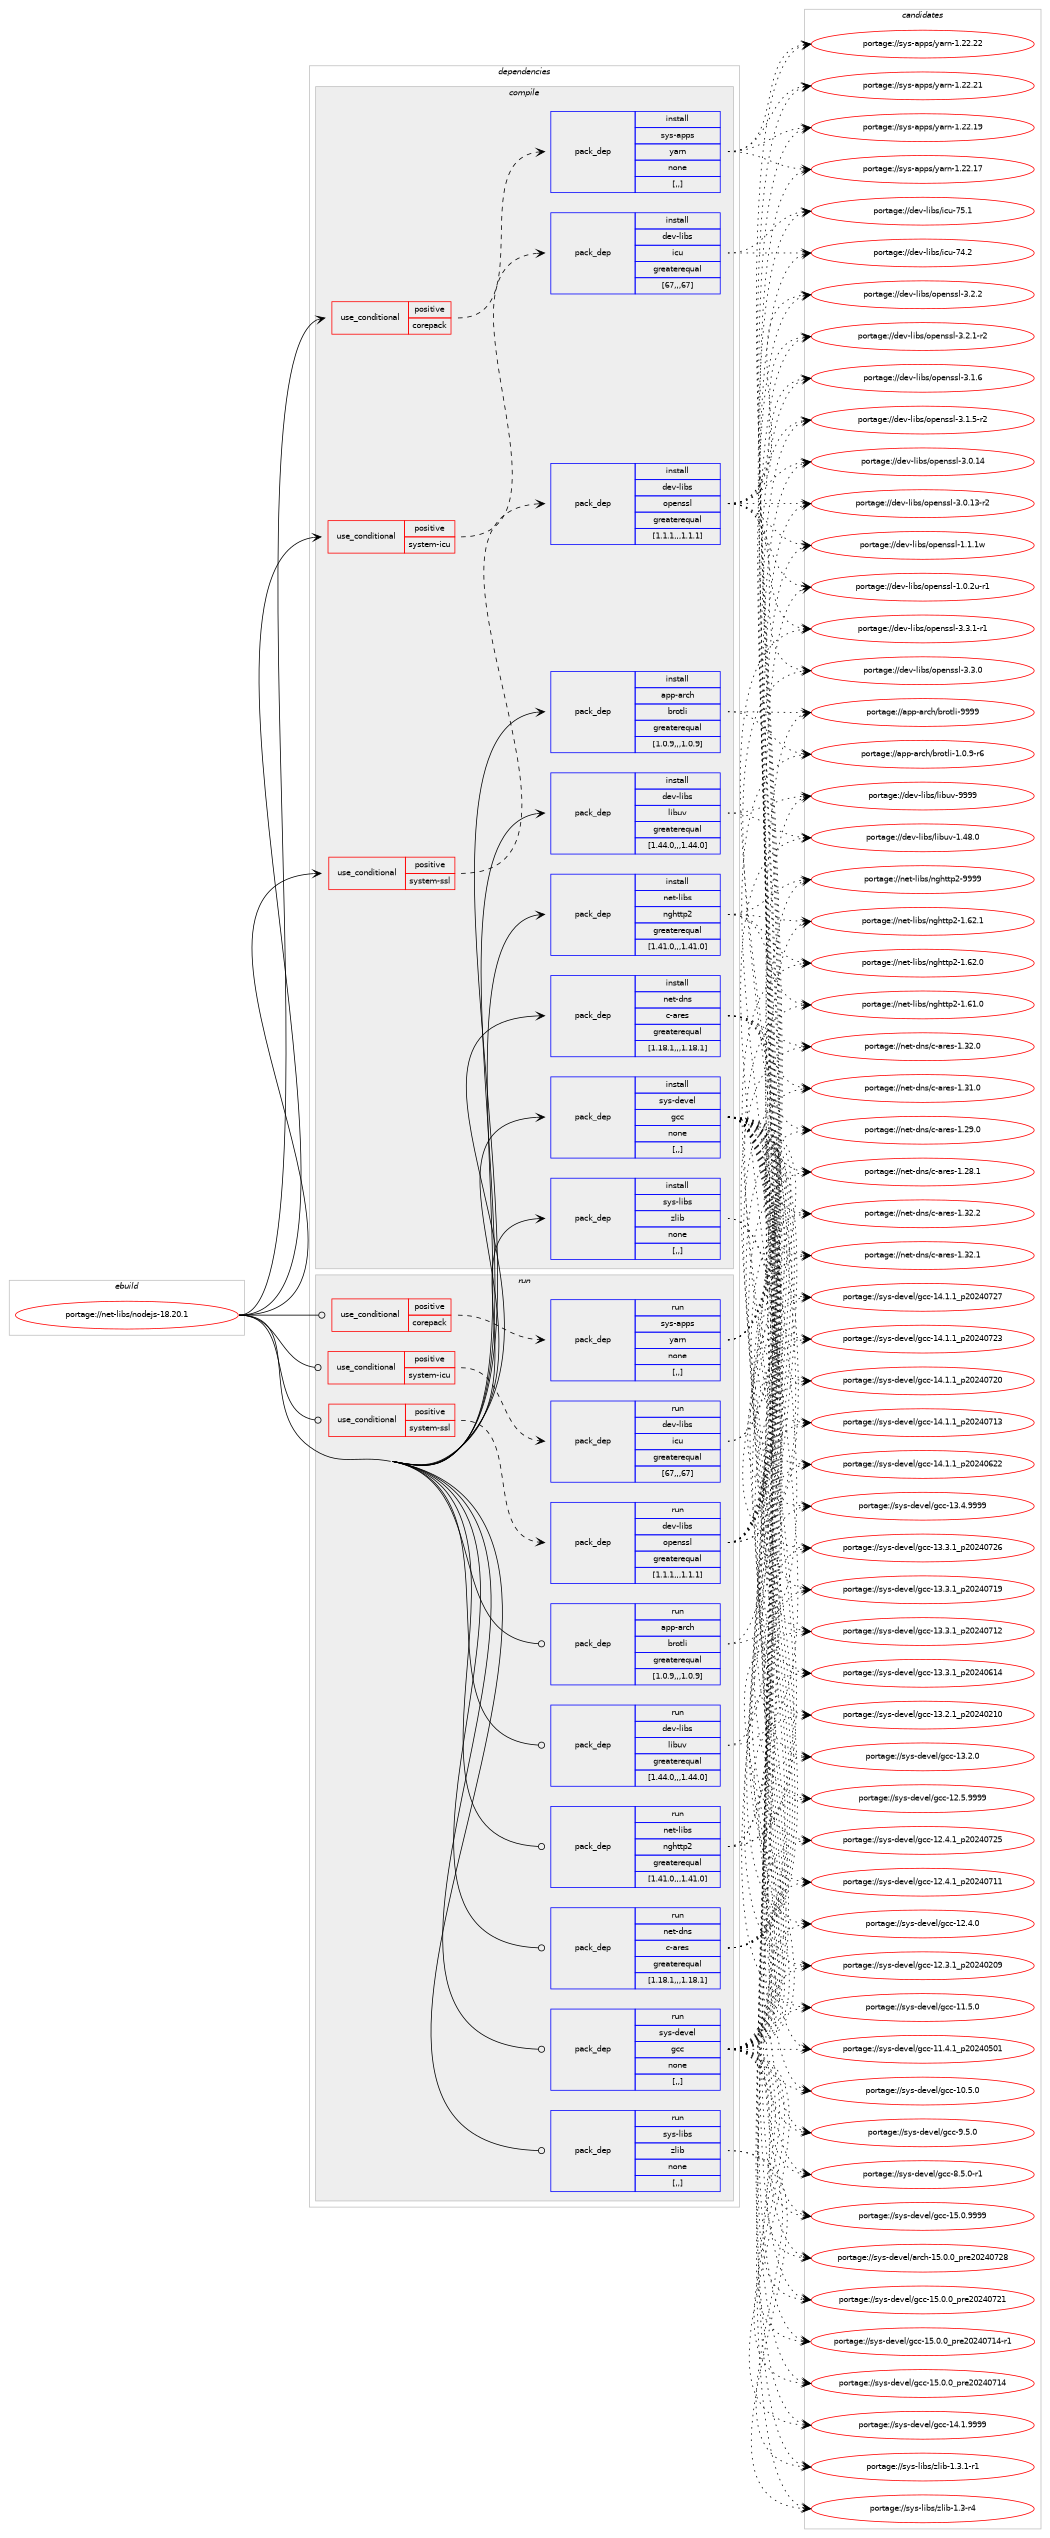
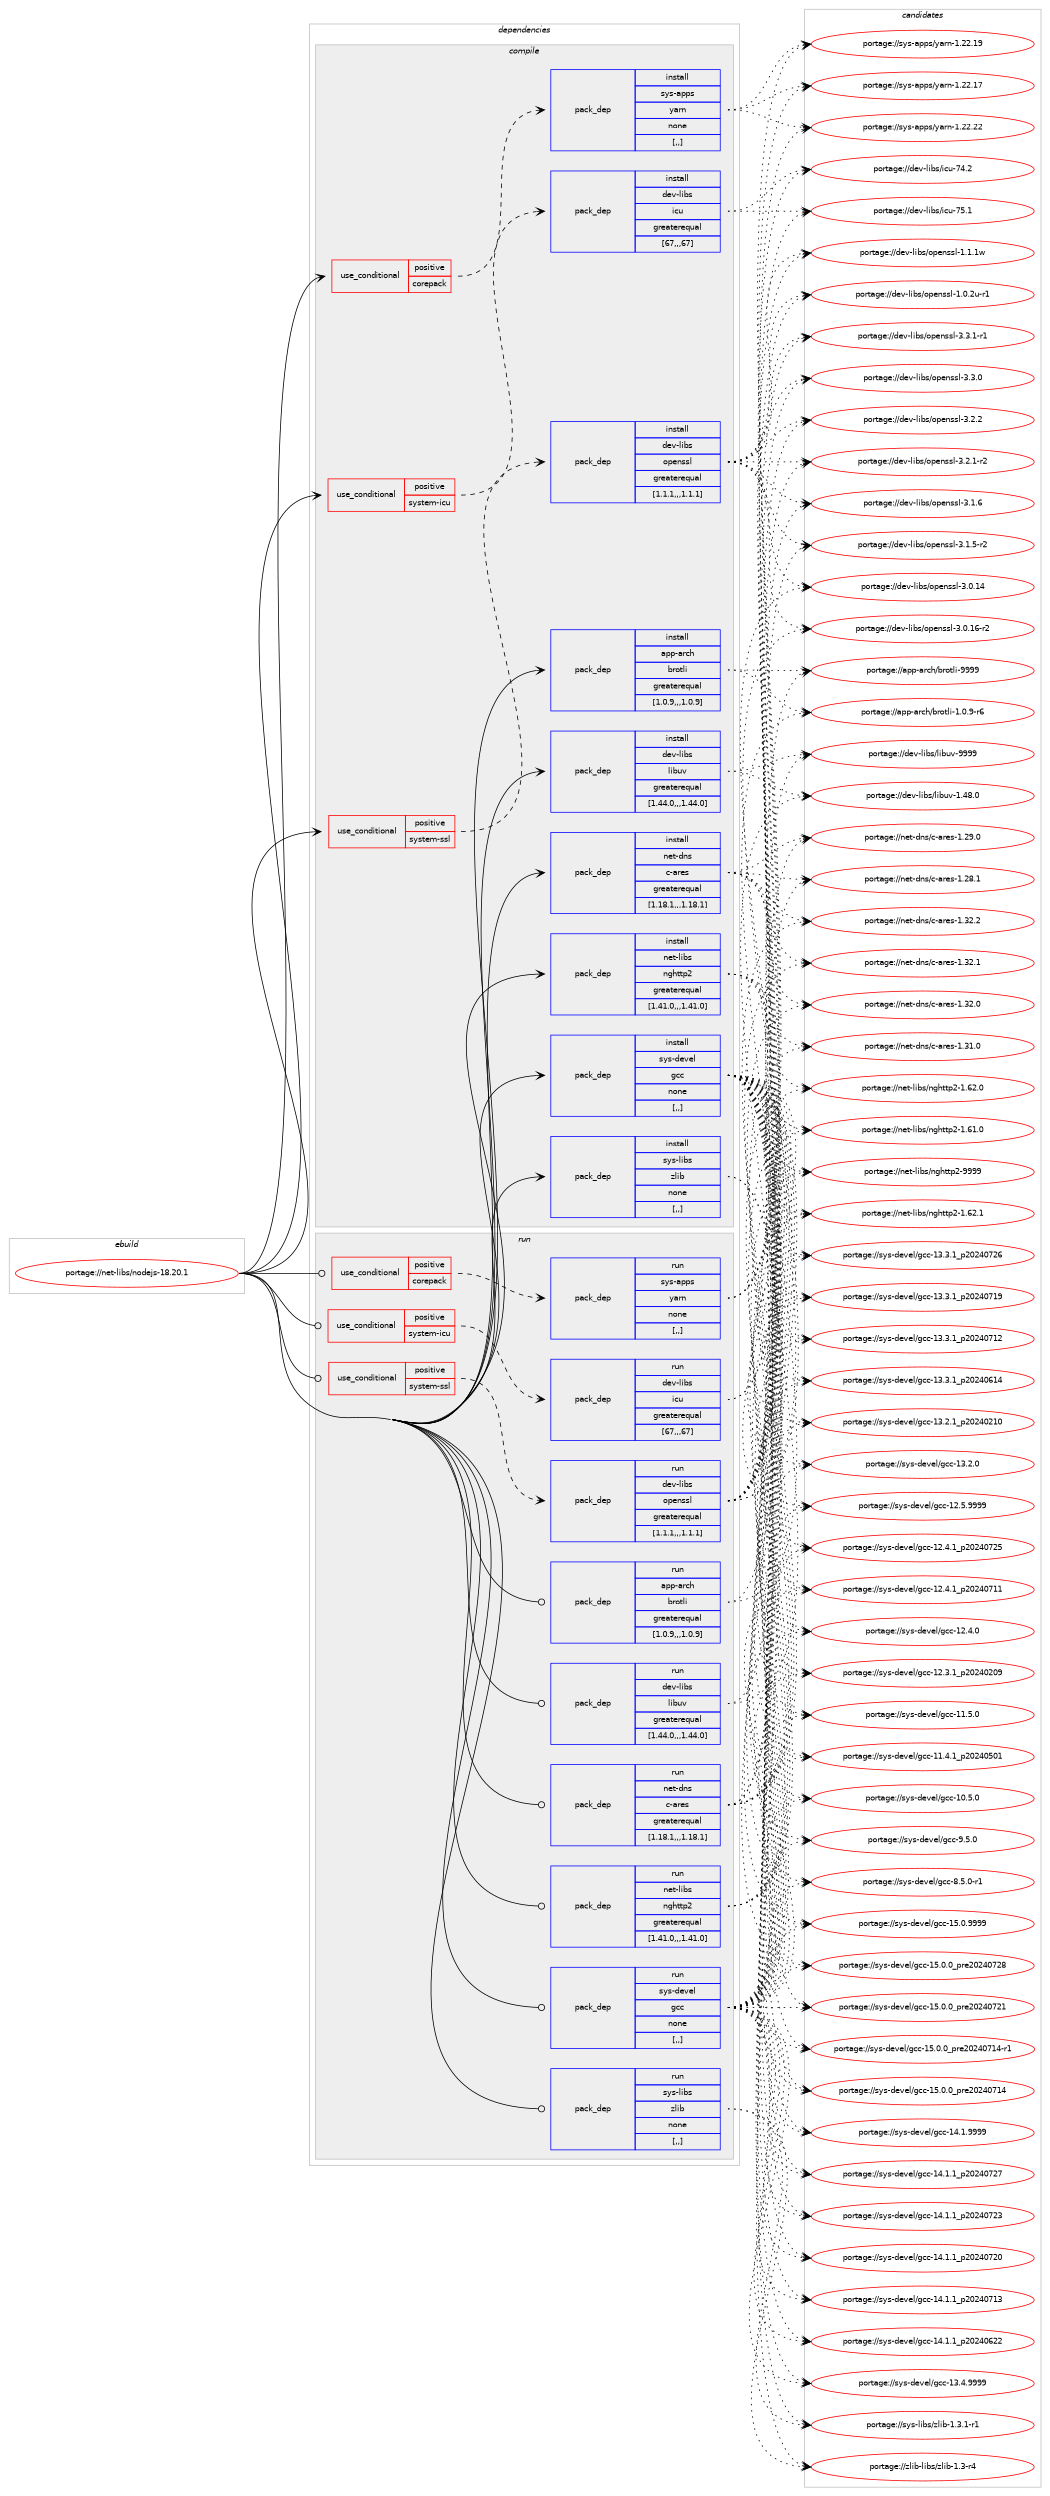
node "portage://sys-apps/yarn-1.22.21": removed
node "portage://dev-libs/openssl-3.0.13-r2": label "portage://dev-libs/openssl-3.0.13-r2" -> "portage://dev-libs/openssl-3.0.16-r2"
node "portage://sys-devel/arch-15.0.0_pre20240728": label "portage://sys-devel/arch-15.0.0_pre20240728" -> "portage://sys-devel/gcc-15.0.0_pre20240728"
node "portage://sys-libs/zlib-1.3-r4": label "portage://sys-libs/zlib-1.3-r4" -> "portage://zlib-libs/zlib-1.3-r4"
